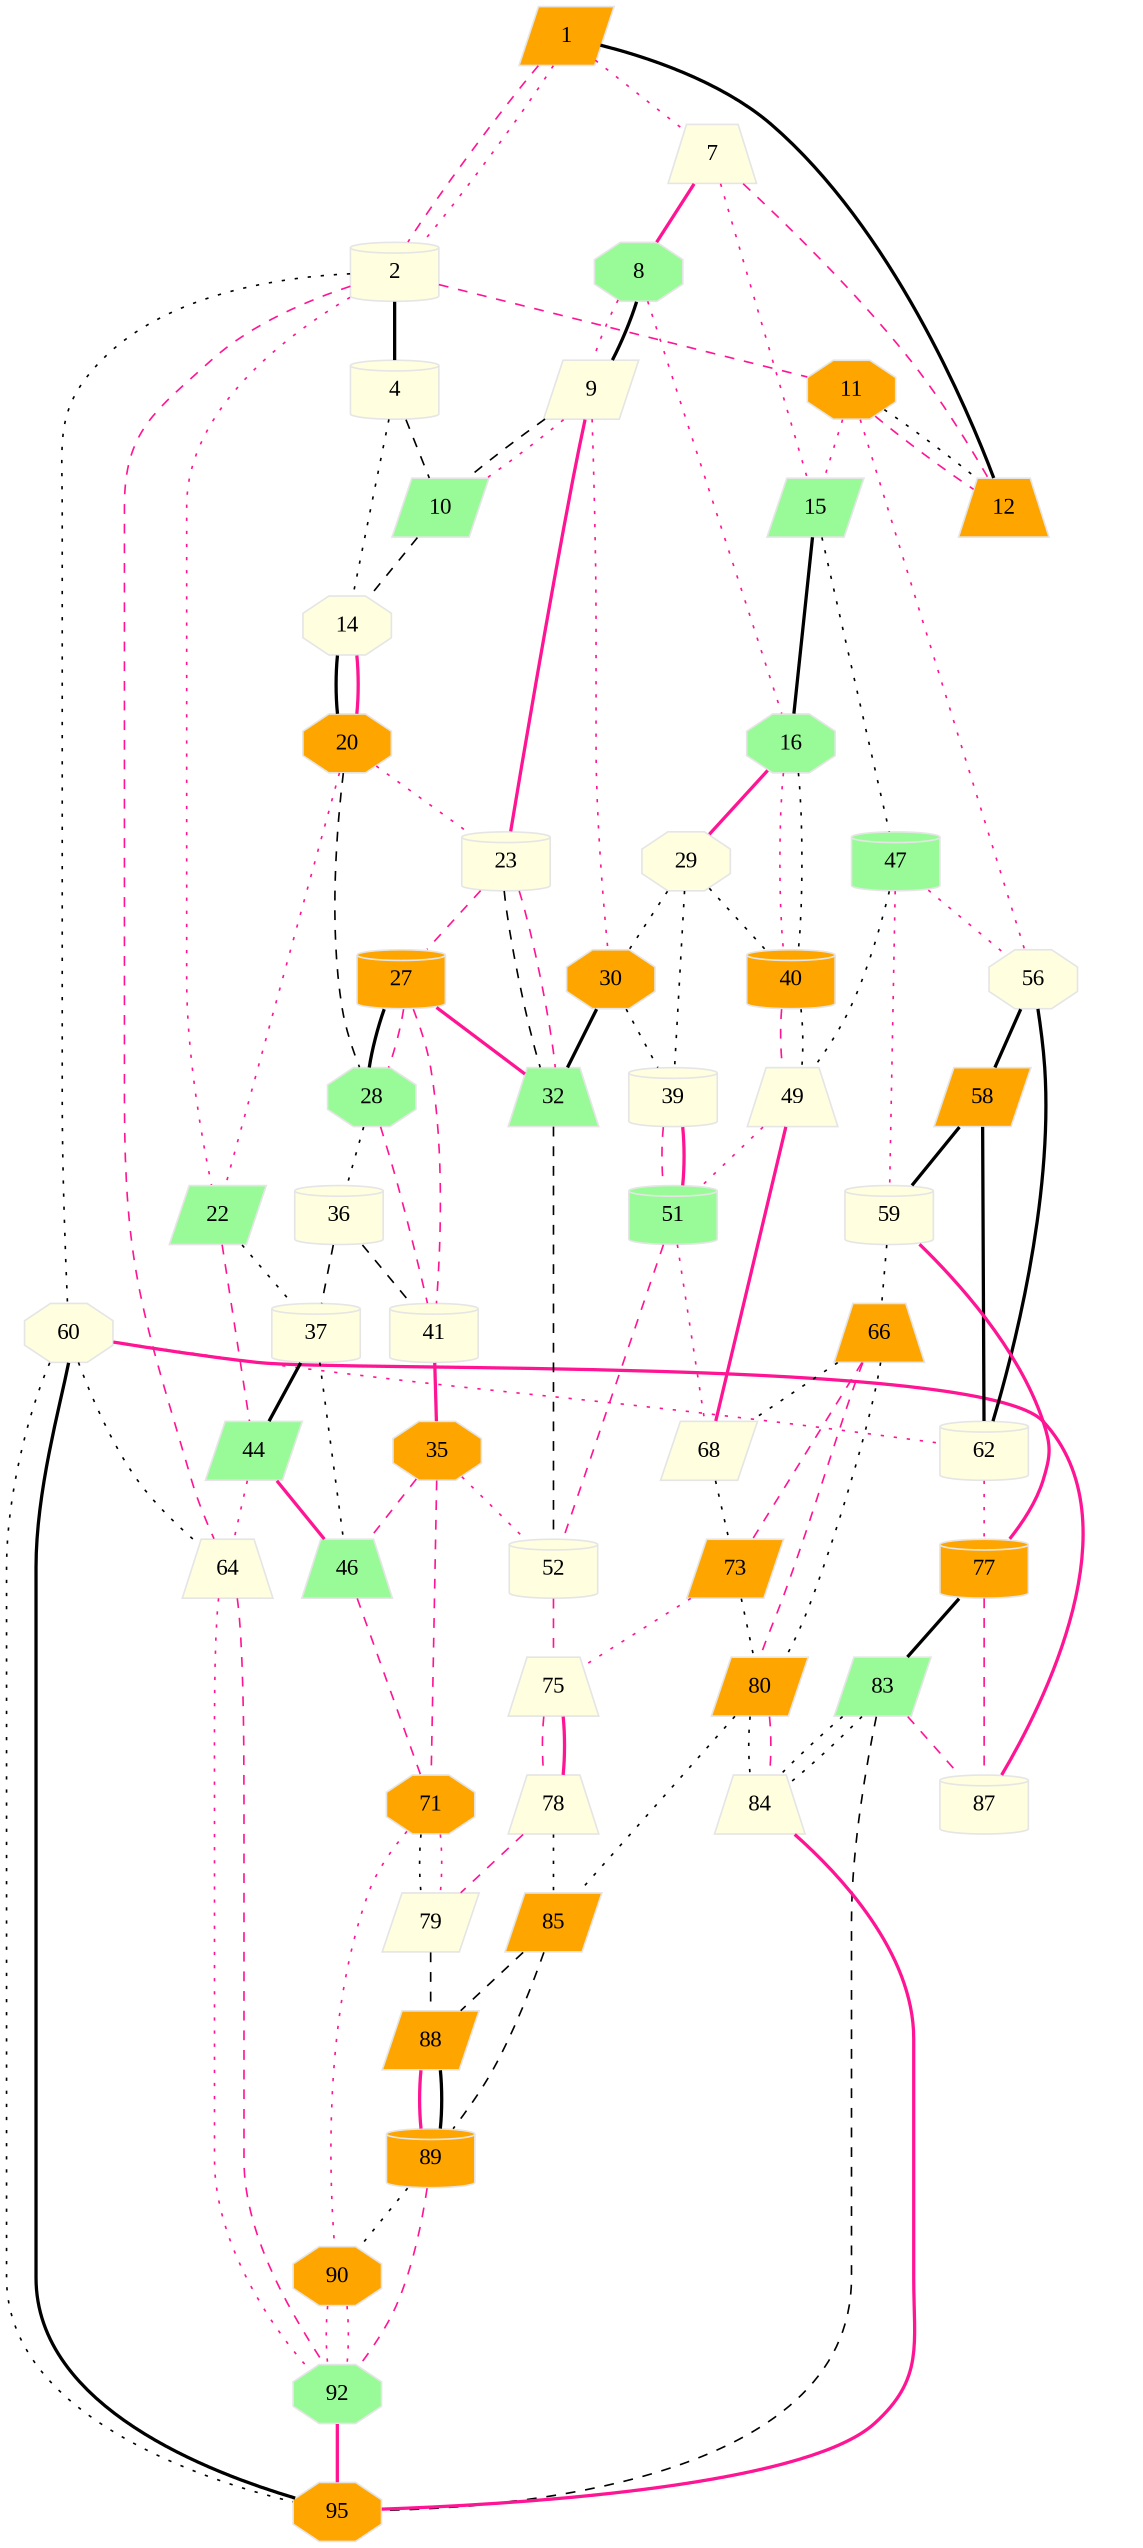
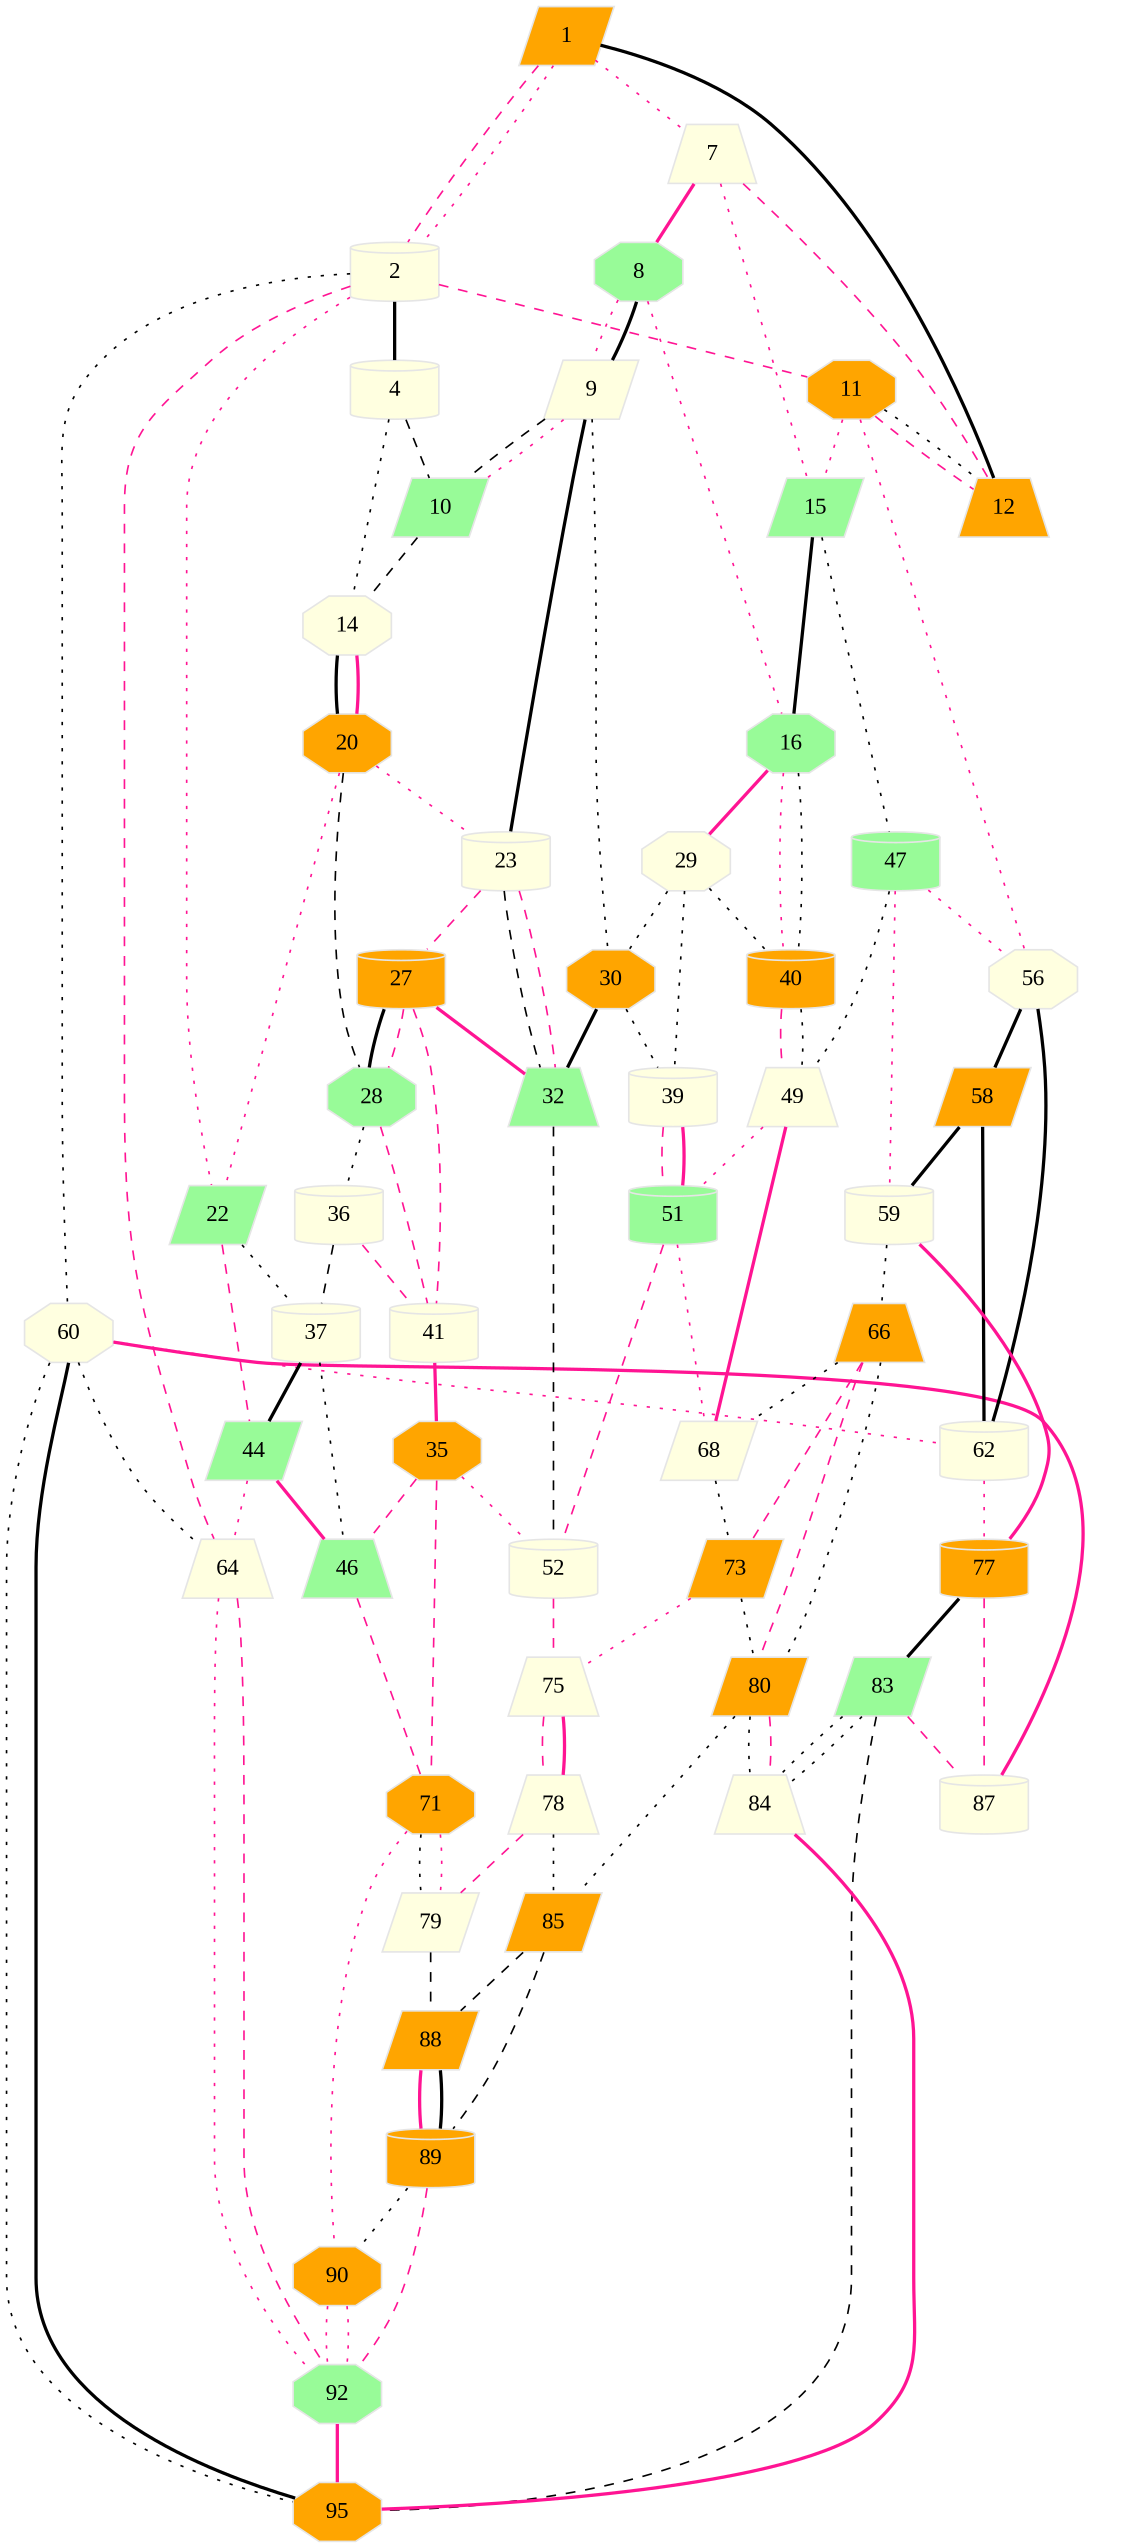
edge "9" -- "23": color deeppink -> black
edge "9" -- "30": color deeppink -> black
edge "36" -- "41": color black -> deeppink
